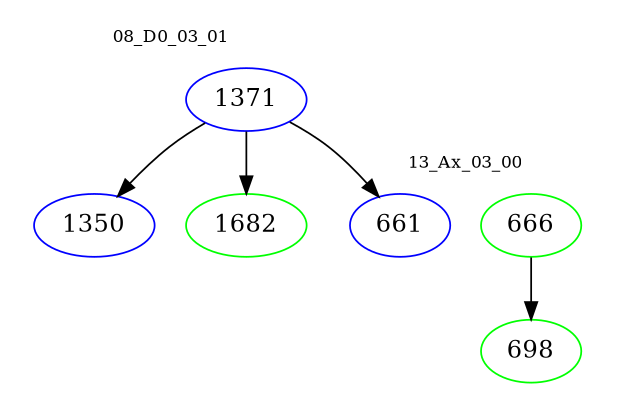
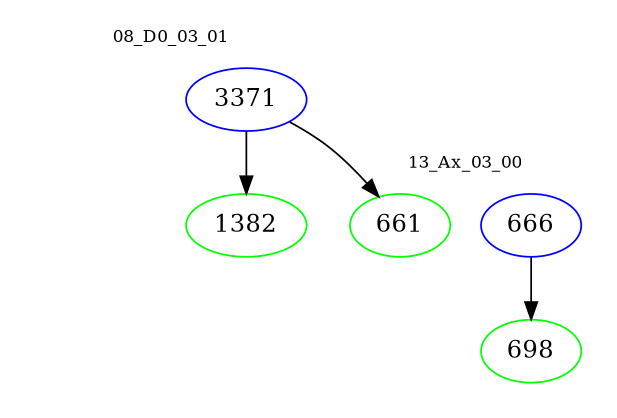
node "1371": label "1371" -> "3371"
node "1350": removed
node "1682": label "1682" -> "1382"
node "661": color blue -> green
node "666": color green -> blue
